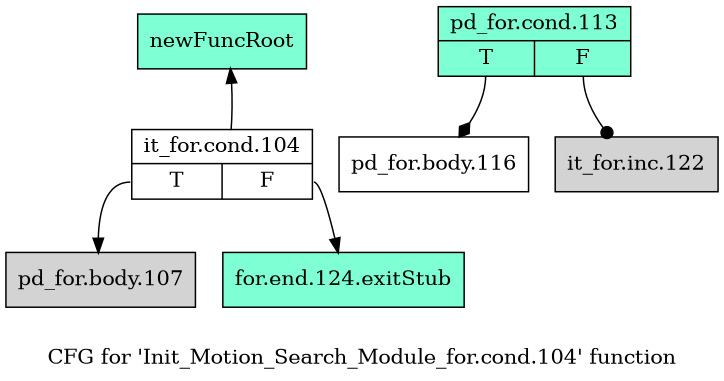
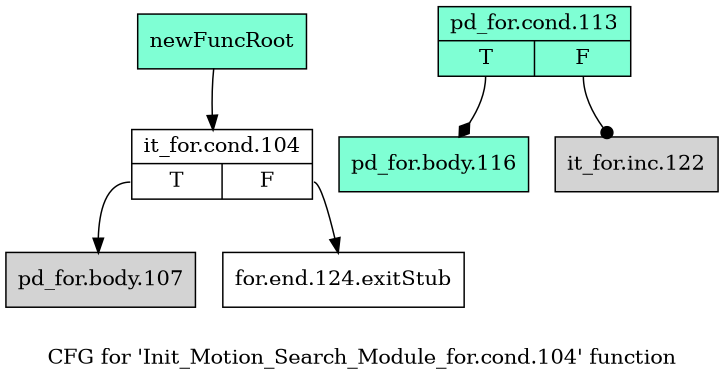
edge "it_for.cond.104" -> "newFuncRoot": reversed
node "pd_for.body.116": fillcolor white -> aquamarine
node "for.end.124.exitStub": fillcolor aquamarine -> white
